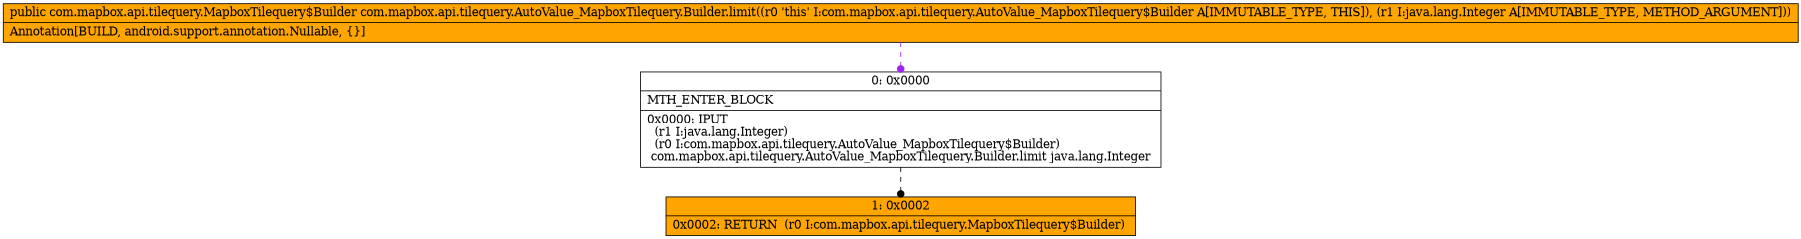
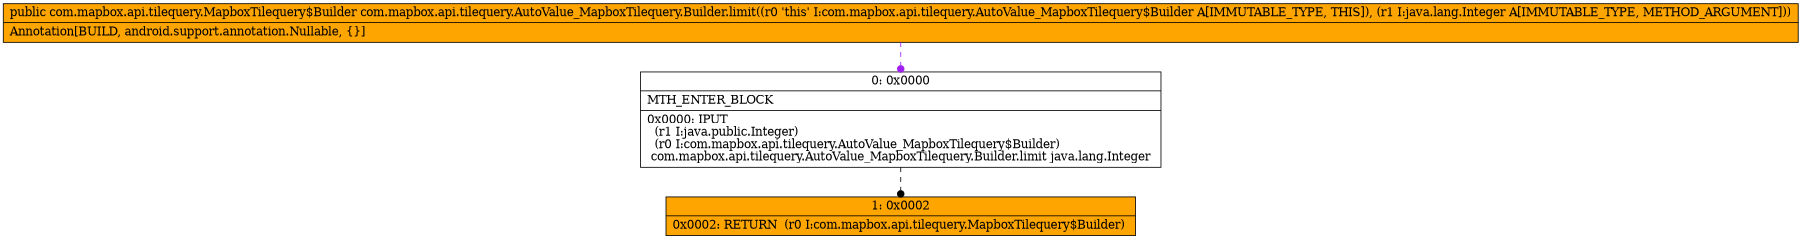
node "0: 0x0000": text "(r1 I:java.lang.Integer)" -> "(r1 I:java.public.Integer)"
